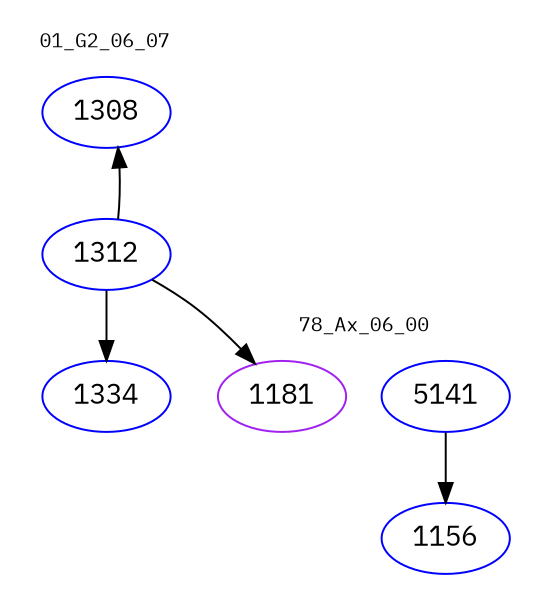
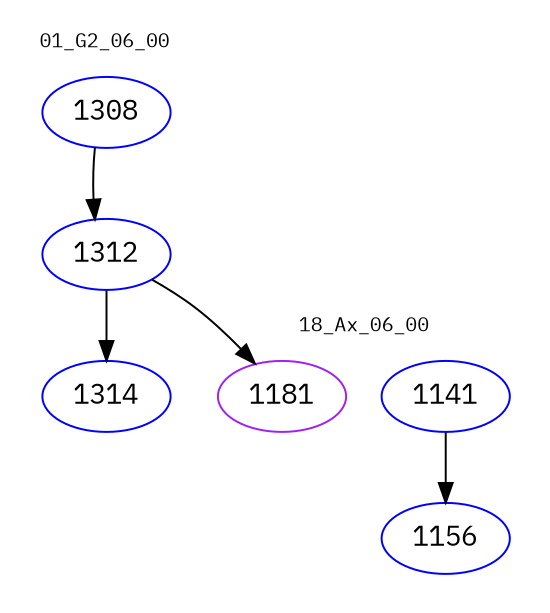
cluster "01_G2_06_07": label "01_G2_06_07" -> "01_G2_06_00"
edge "1312" -> "1308": reversed
cluster "78_Ax_06_00": label "78_Ax_06_00" -> "18_Ax_06_00"
node "1334": label "1334" -> "1314"
node "5141": label "5141" -> "1141"
